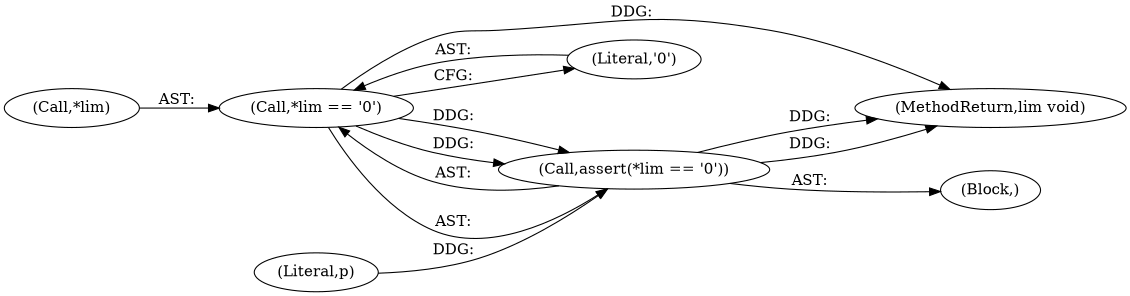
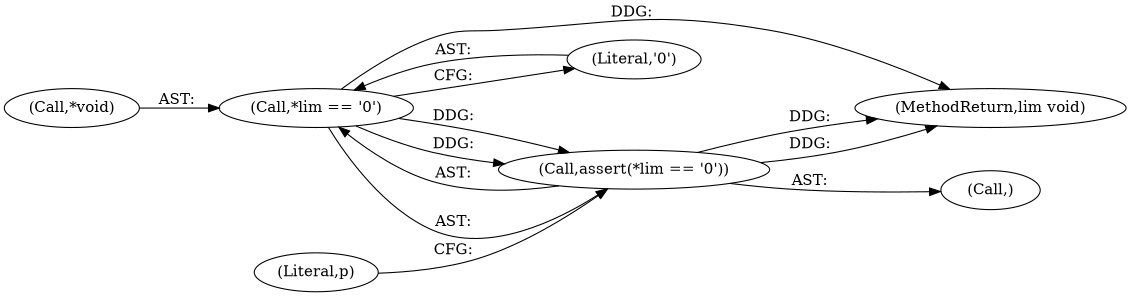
node "(Call,*lim)": label "(Call,*lim)" -> "(Call,*void)"
node "(Block,)": label "(Block,)" -> "(Call,)"
edge "(Literal,p)" -> "(Call,assert(*lim == '0'))": label "DDG: " -> "CFG: "
